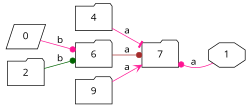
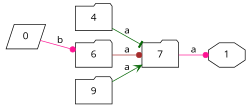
edge "4" -> "7": color deeppink -> darkgreen
edge "1" -> "7": reversed
node "2": removed
edge "9" -> "7": color deeppink -> darkgreen
